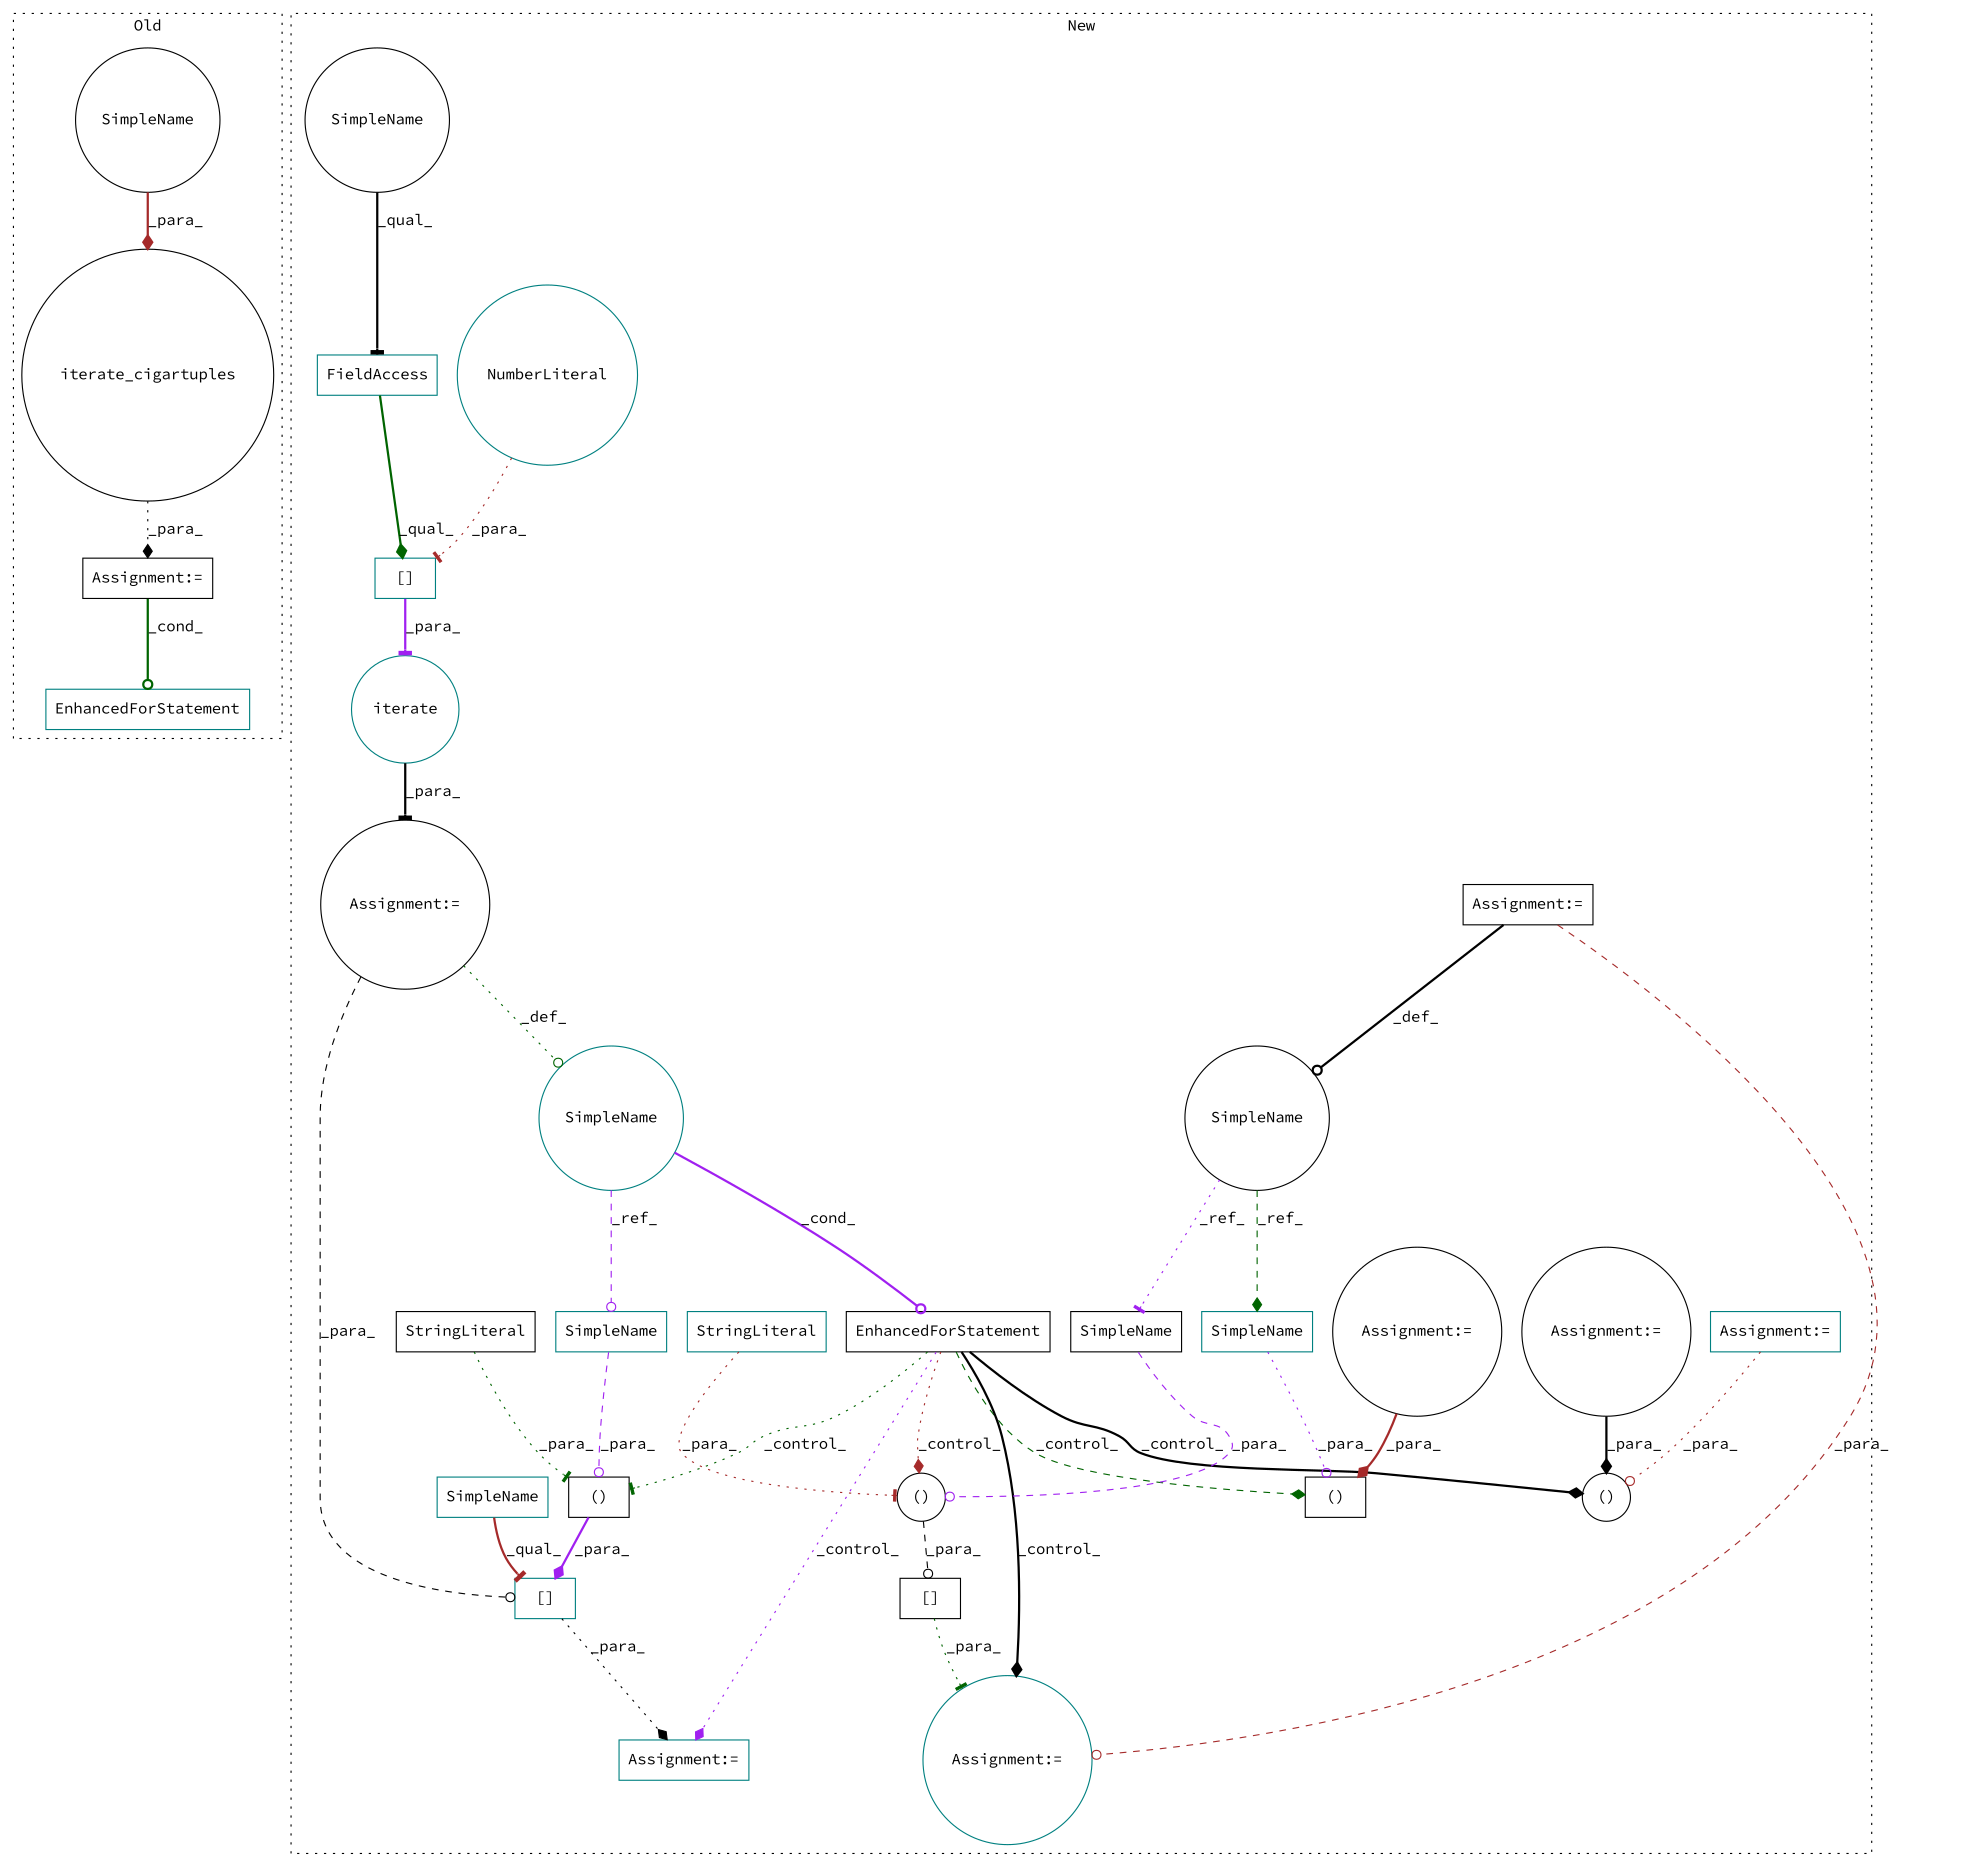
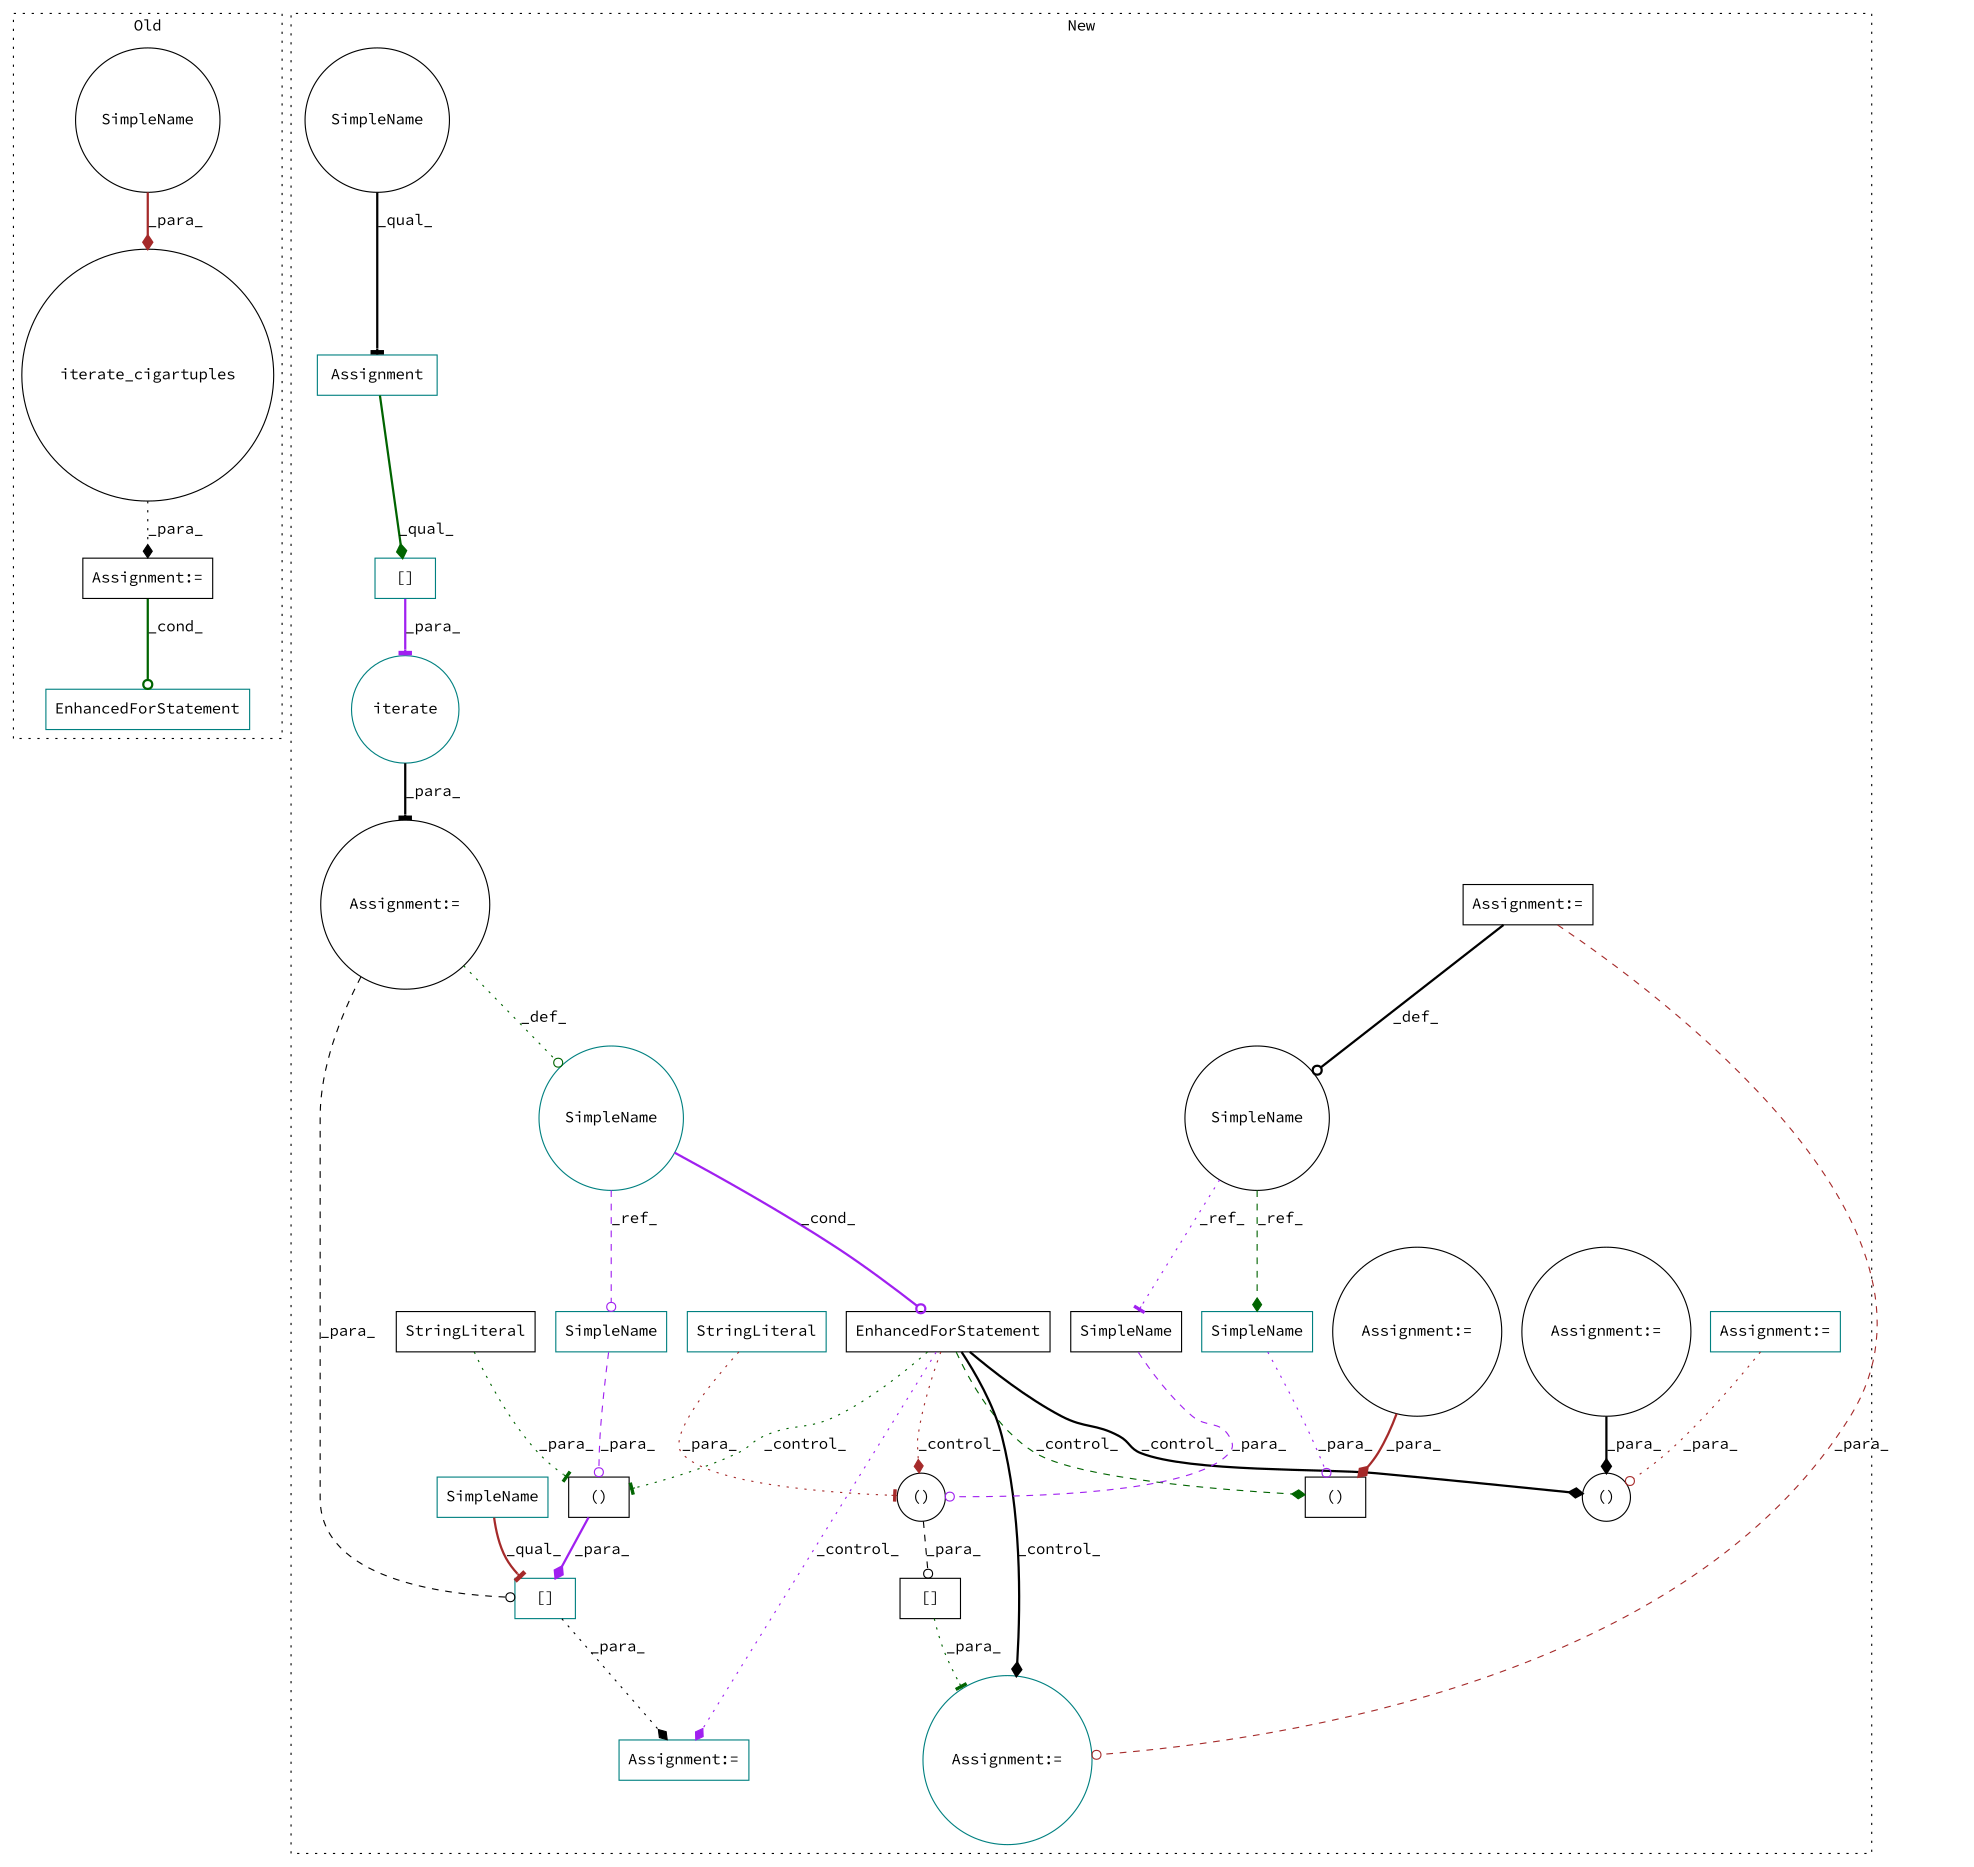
node "FieldAccess": label "FieldAccess" -> "Assignment"
node "NumberLiteral": removed
